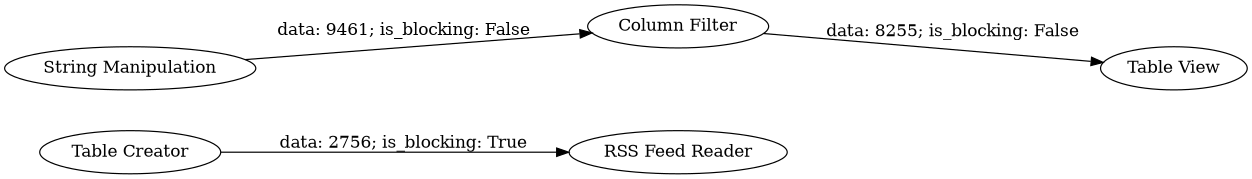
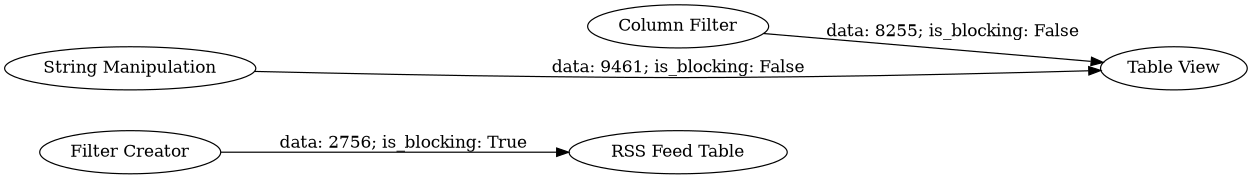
edge "String Manipulation" -> "Column Filter": now "String Manipulation" -> "Table View"
node "Table Creator": label "Table Creator" -> "Filter Creator"
node "RSS Feed Reader": label "RSS Feed Reader" -> "RSS Feed Table"
